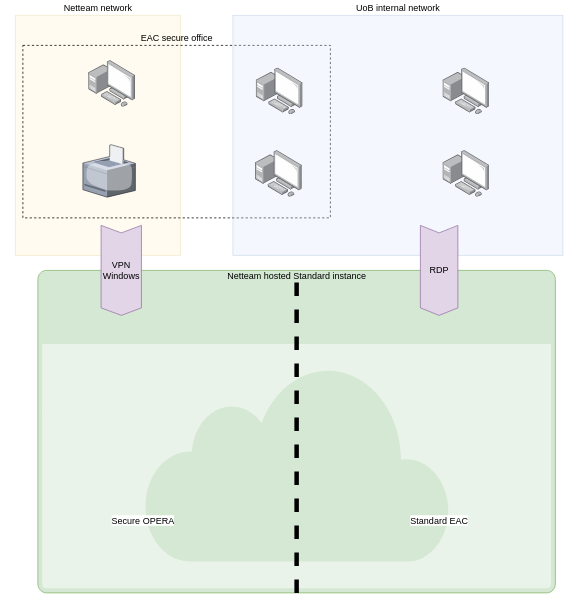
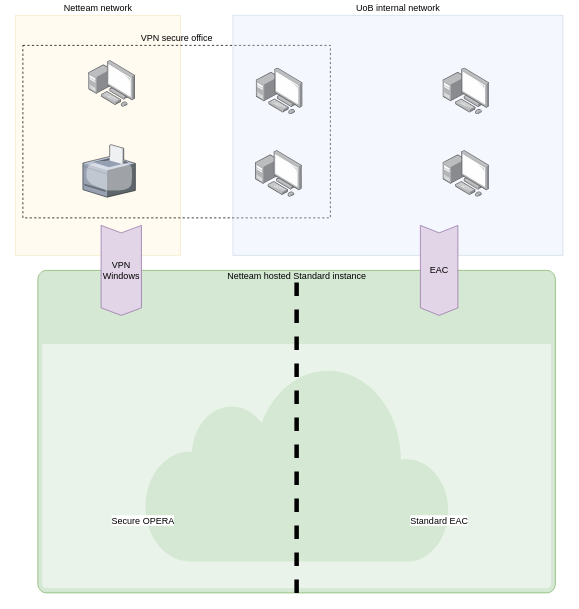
node "EAC secure office": label "EAC secure office" -> "VPN secure office"
node "RDP": label "RDP" -> "EAC"
